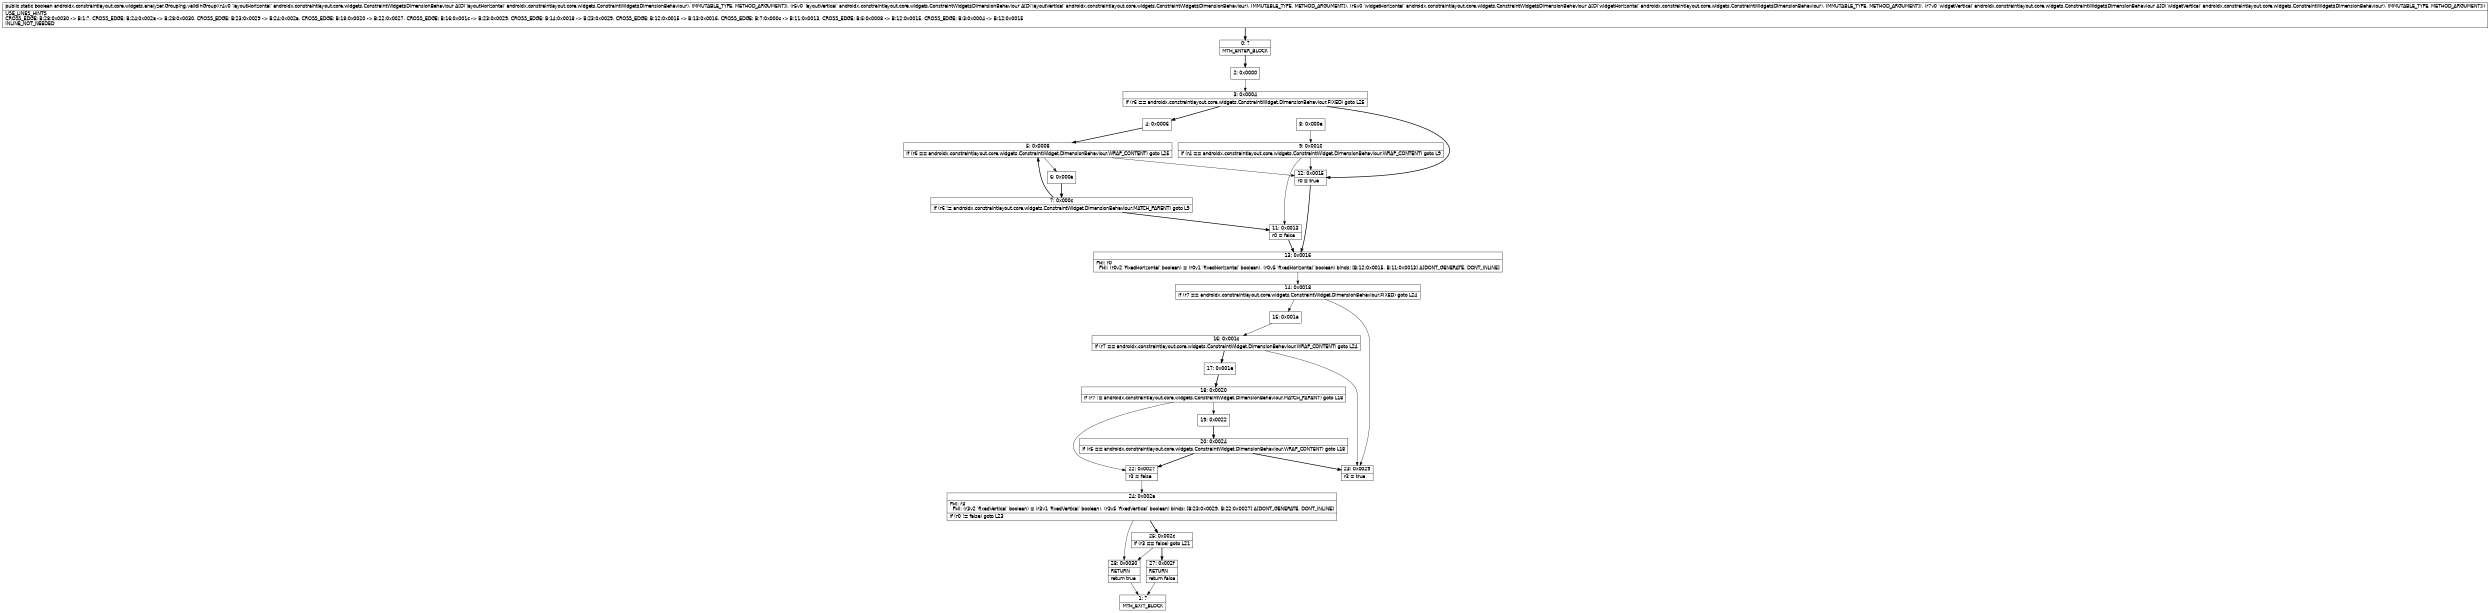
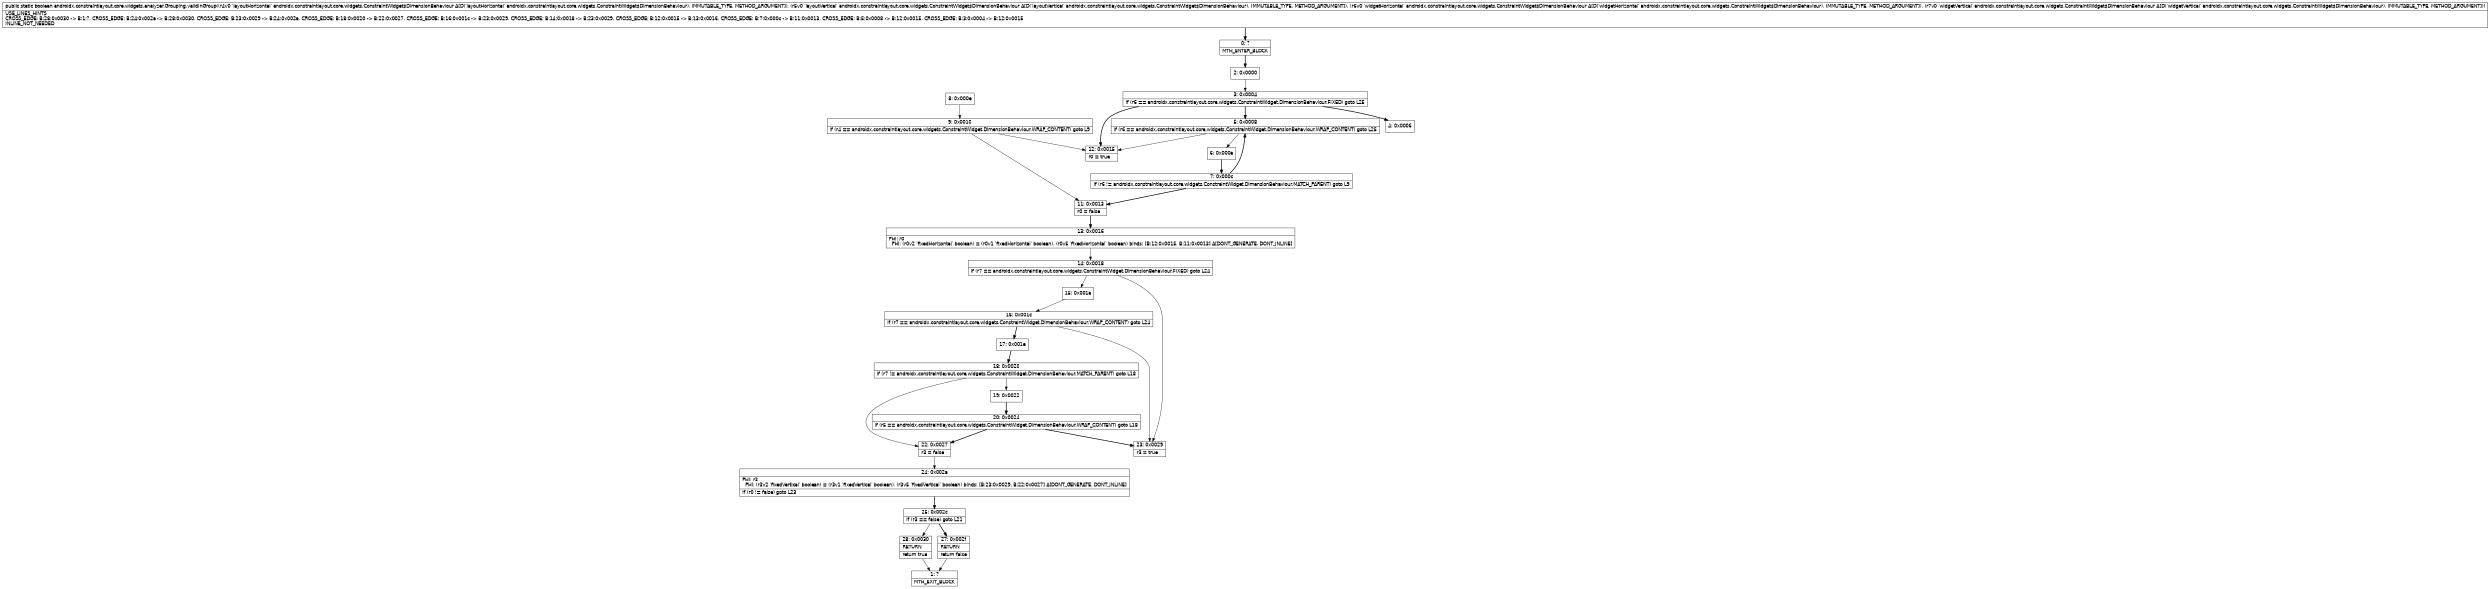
edge "4: 0x0006" -> "5: 0x0008": now "3: 0x0004" -> "5: 0x0008"
edge "12: 0x0015" -> "13: 0x0016": removed
edge "24: 0x002a" -> "28: 0x0030": removed
